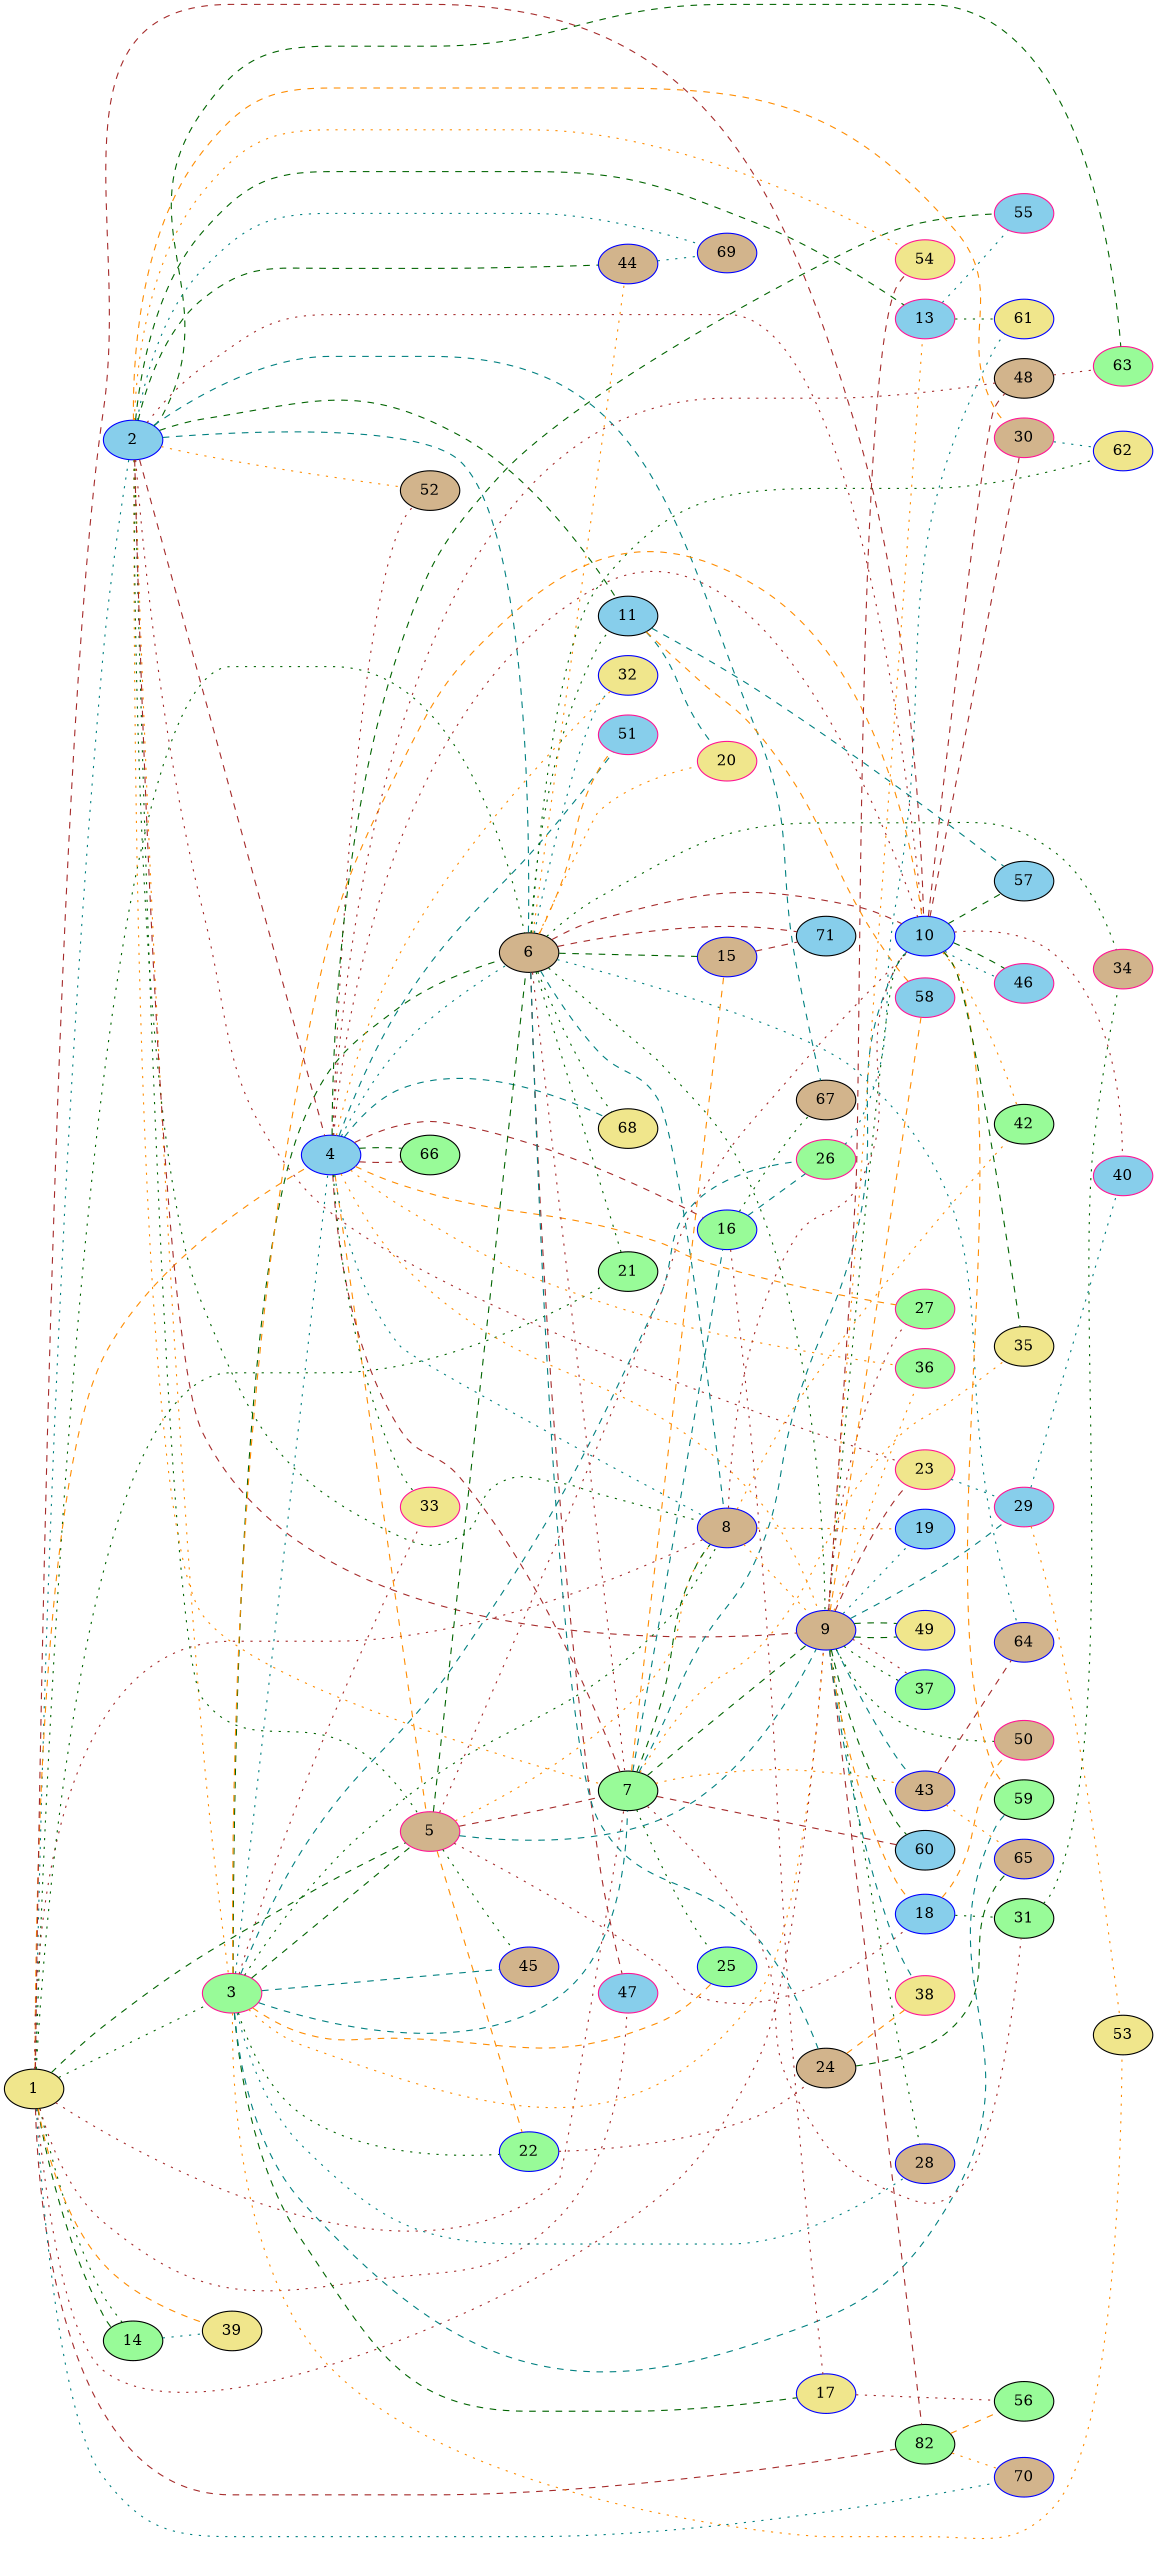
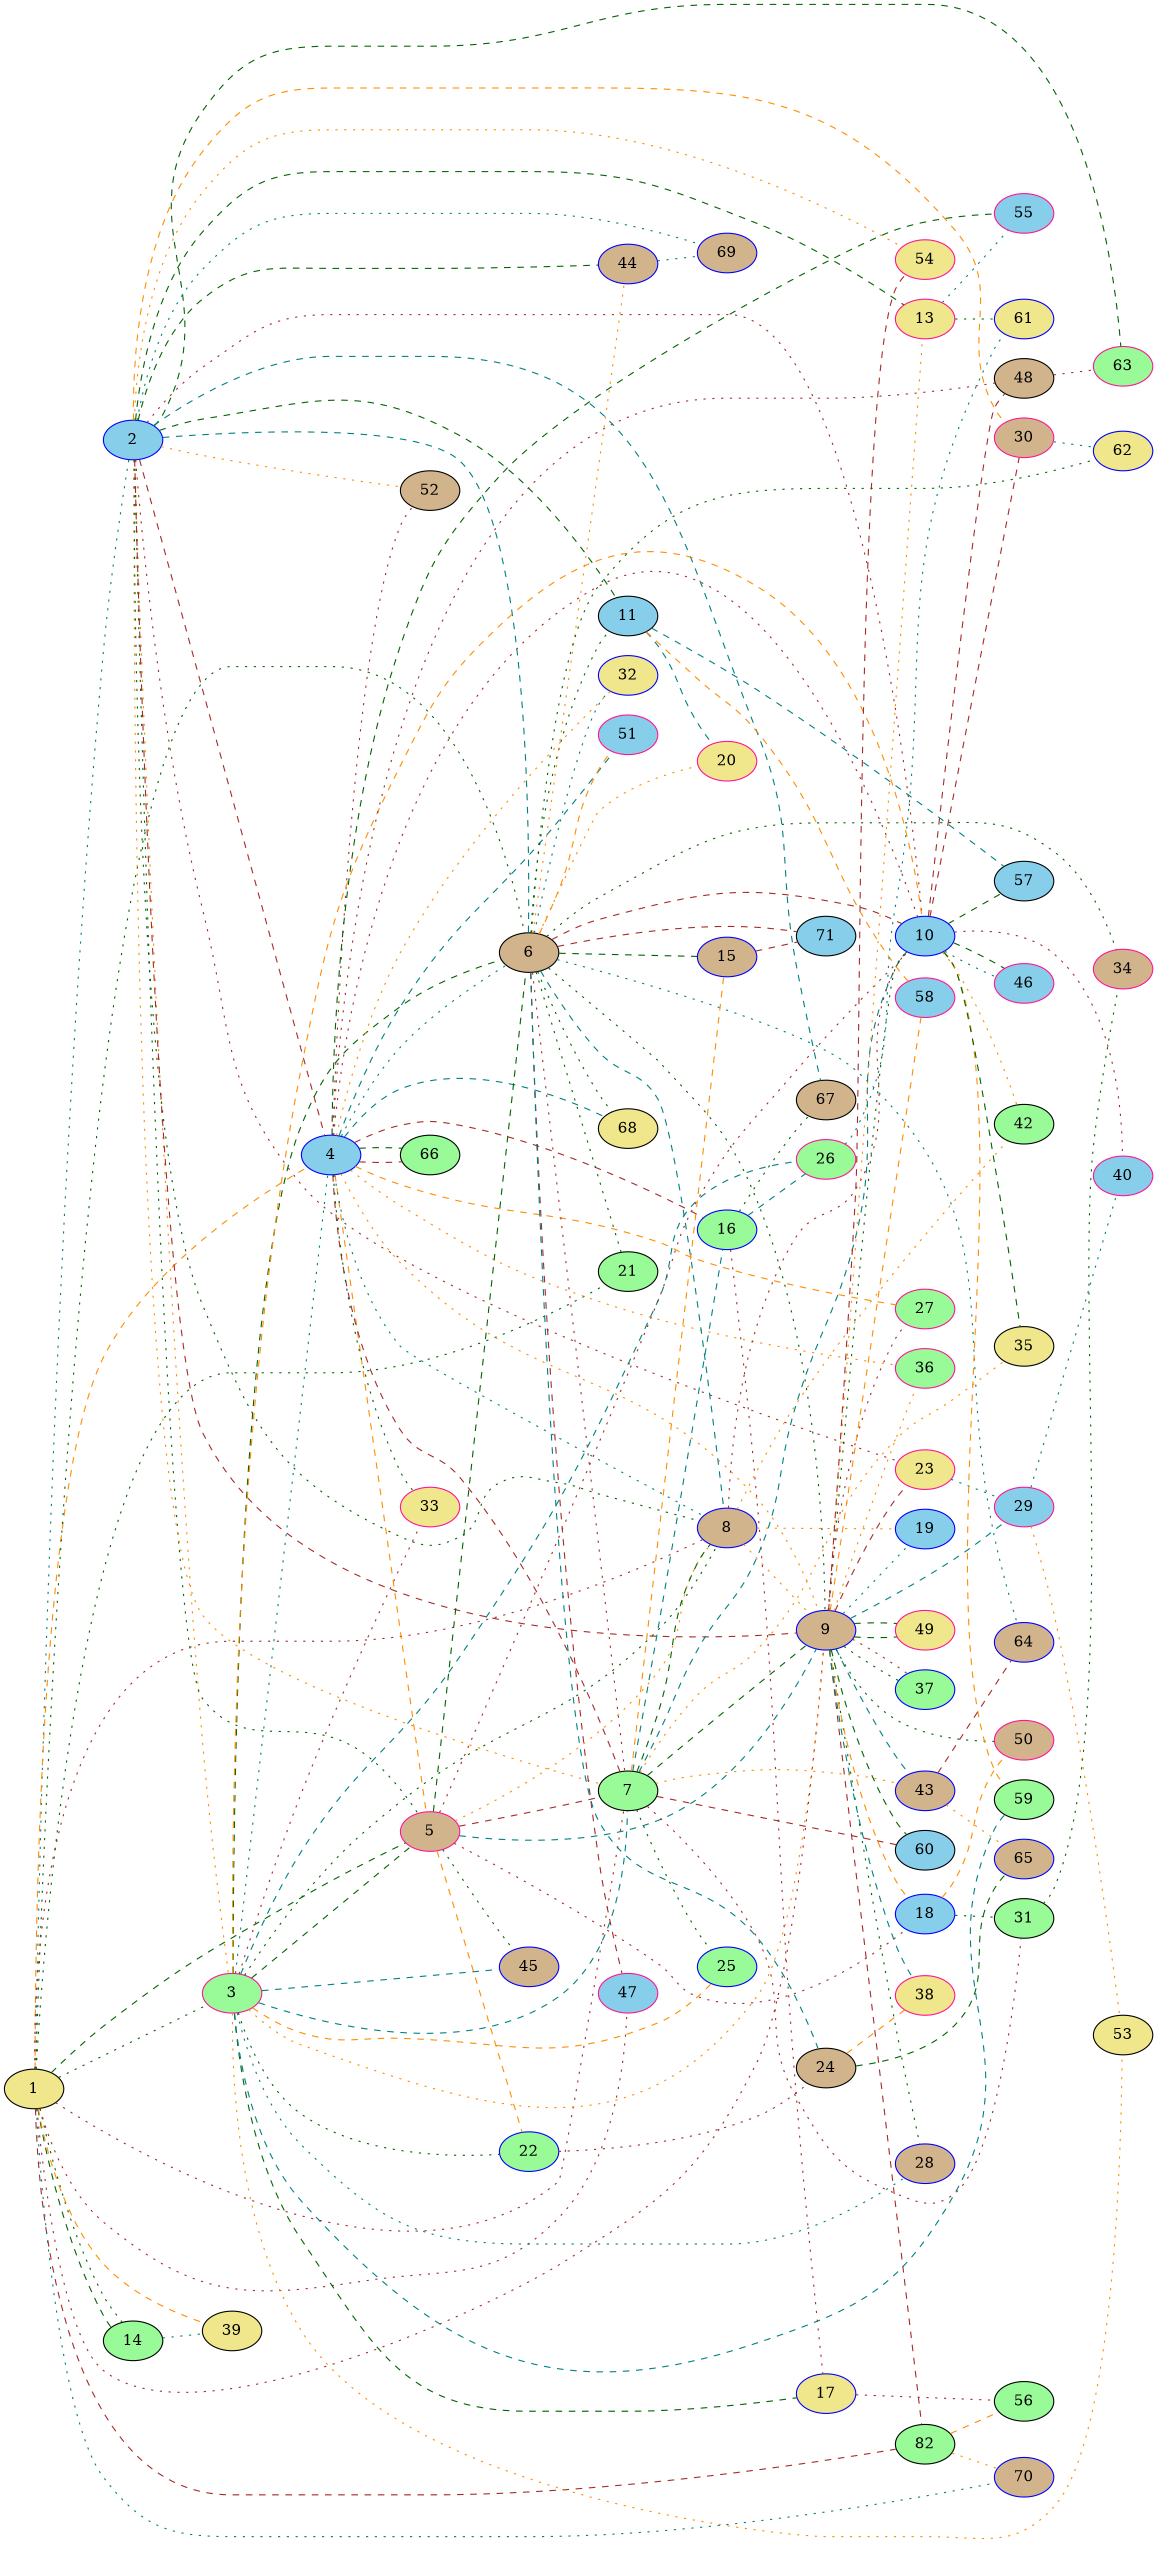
node "13": fillcolor skyblue -> khaki
edge "10" -- "1": removed
node "49": color blue -> deeppink
